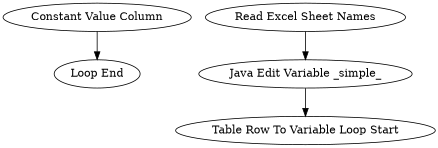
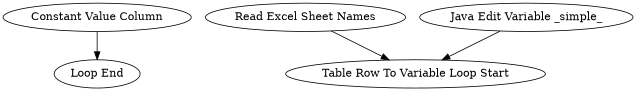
edge "Read Excel Sheet Names" -> "Java Edit Variable _simple_": now "Read Excel Sheet Names" -> "Table Row To Variable Loop Start"
